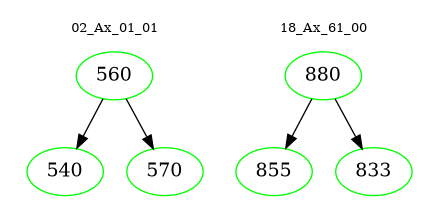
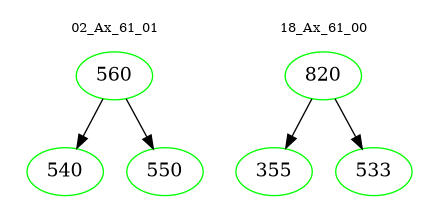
cluster "02_Ax_01_01": label "02_Ax_01_01" -> "02_Ax_61_01"
node "880": label "880" -> "820"
node "570": label "570" -> "550"
node "855": label "855" -> "355"
node "833": label "833" -> "533"
